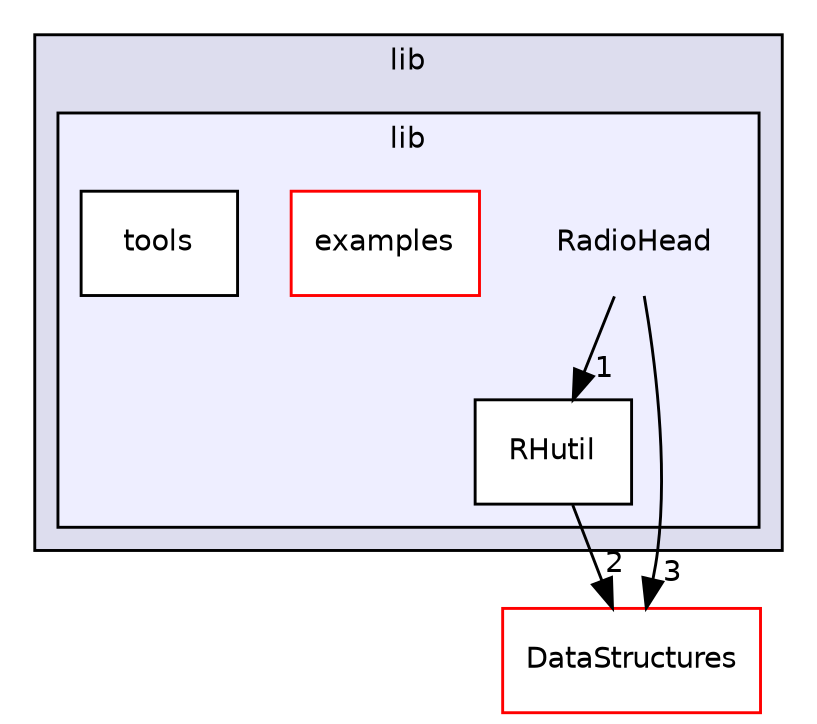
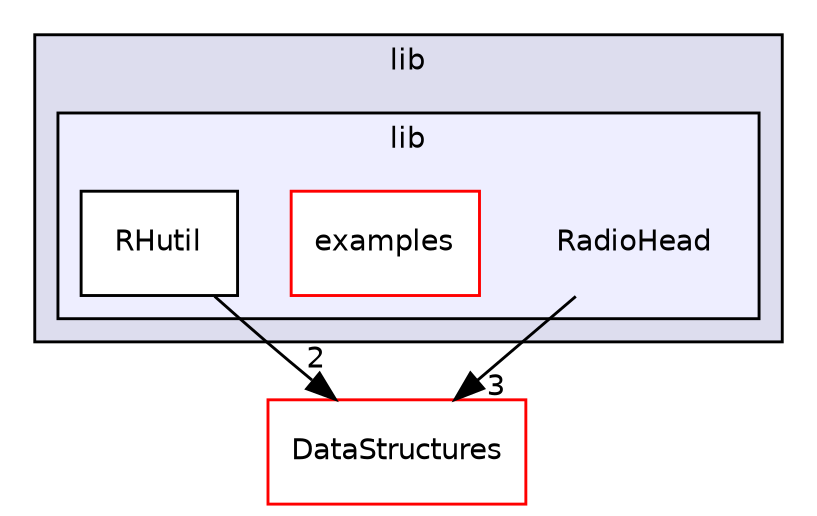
node "tools": removed
edge "RadioHead" -> "RHutil": removed
